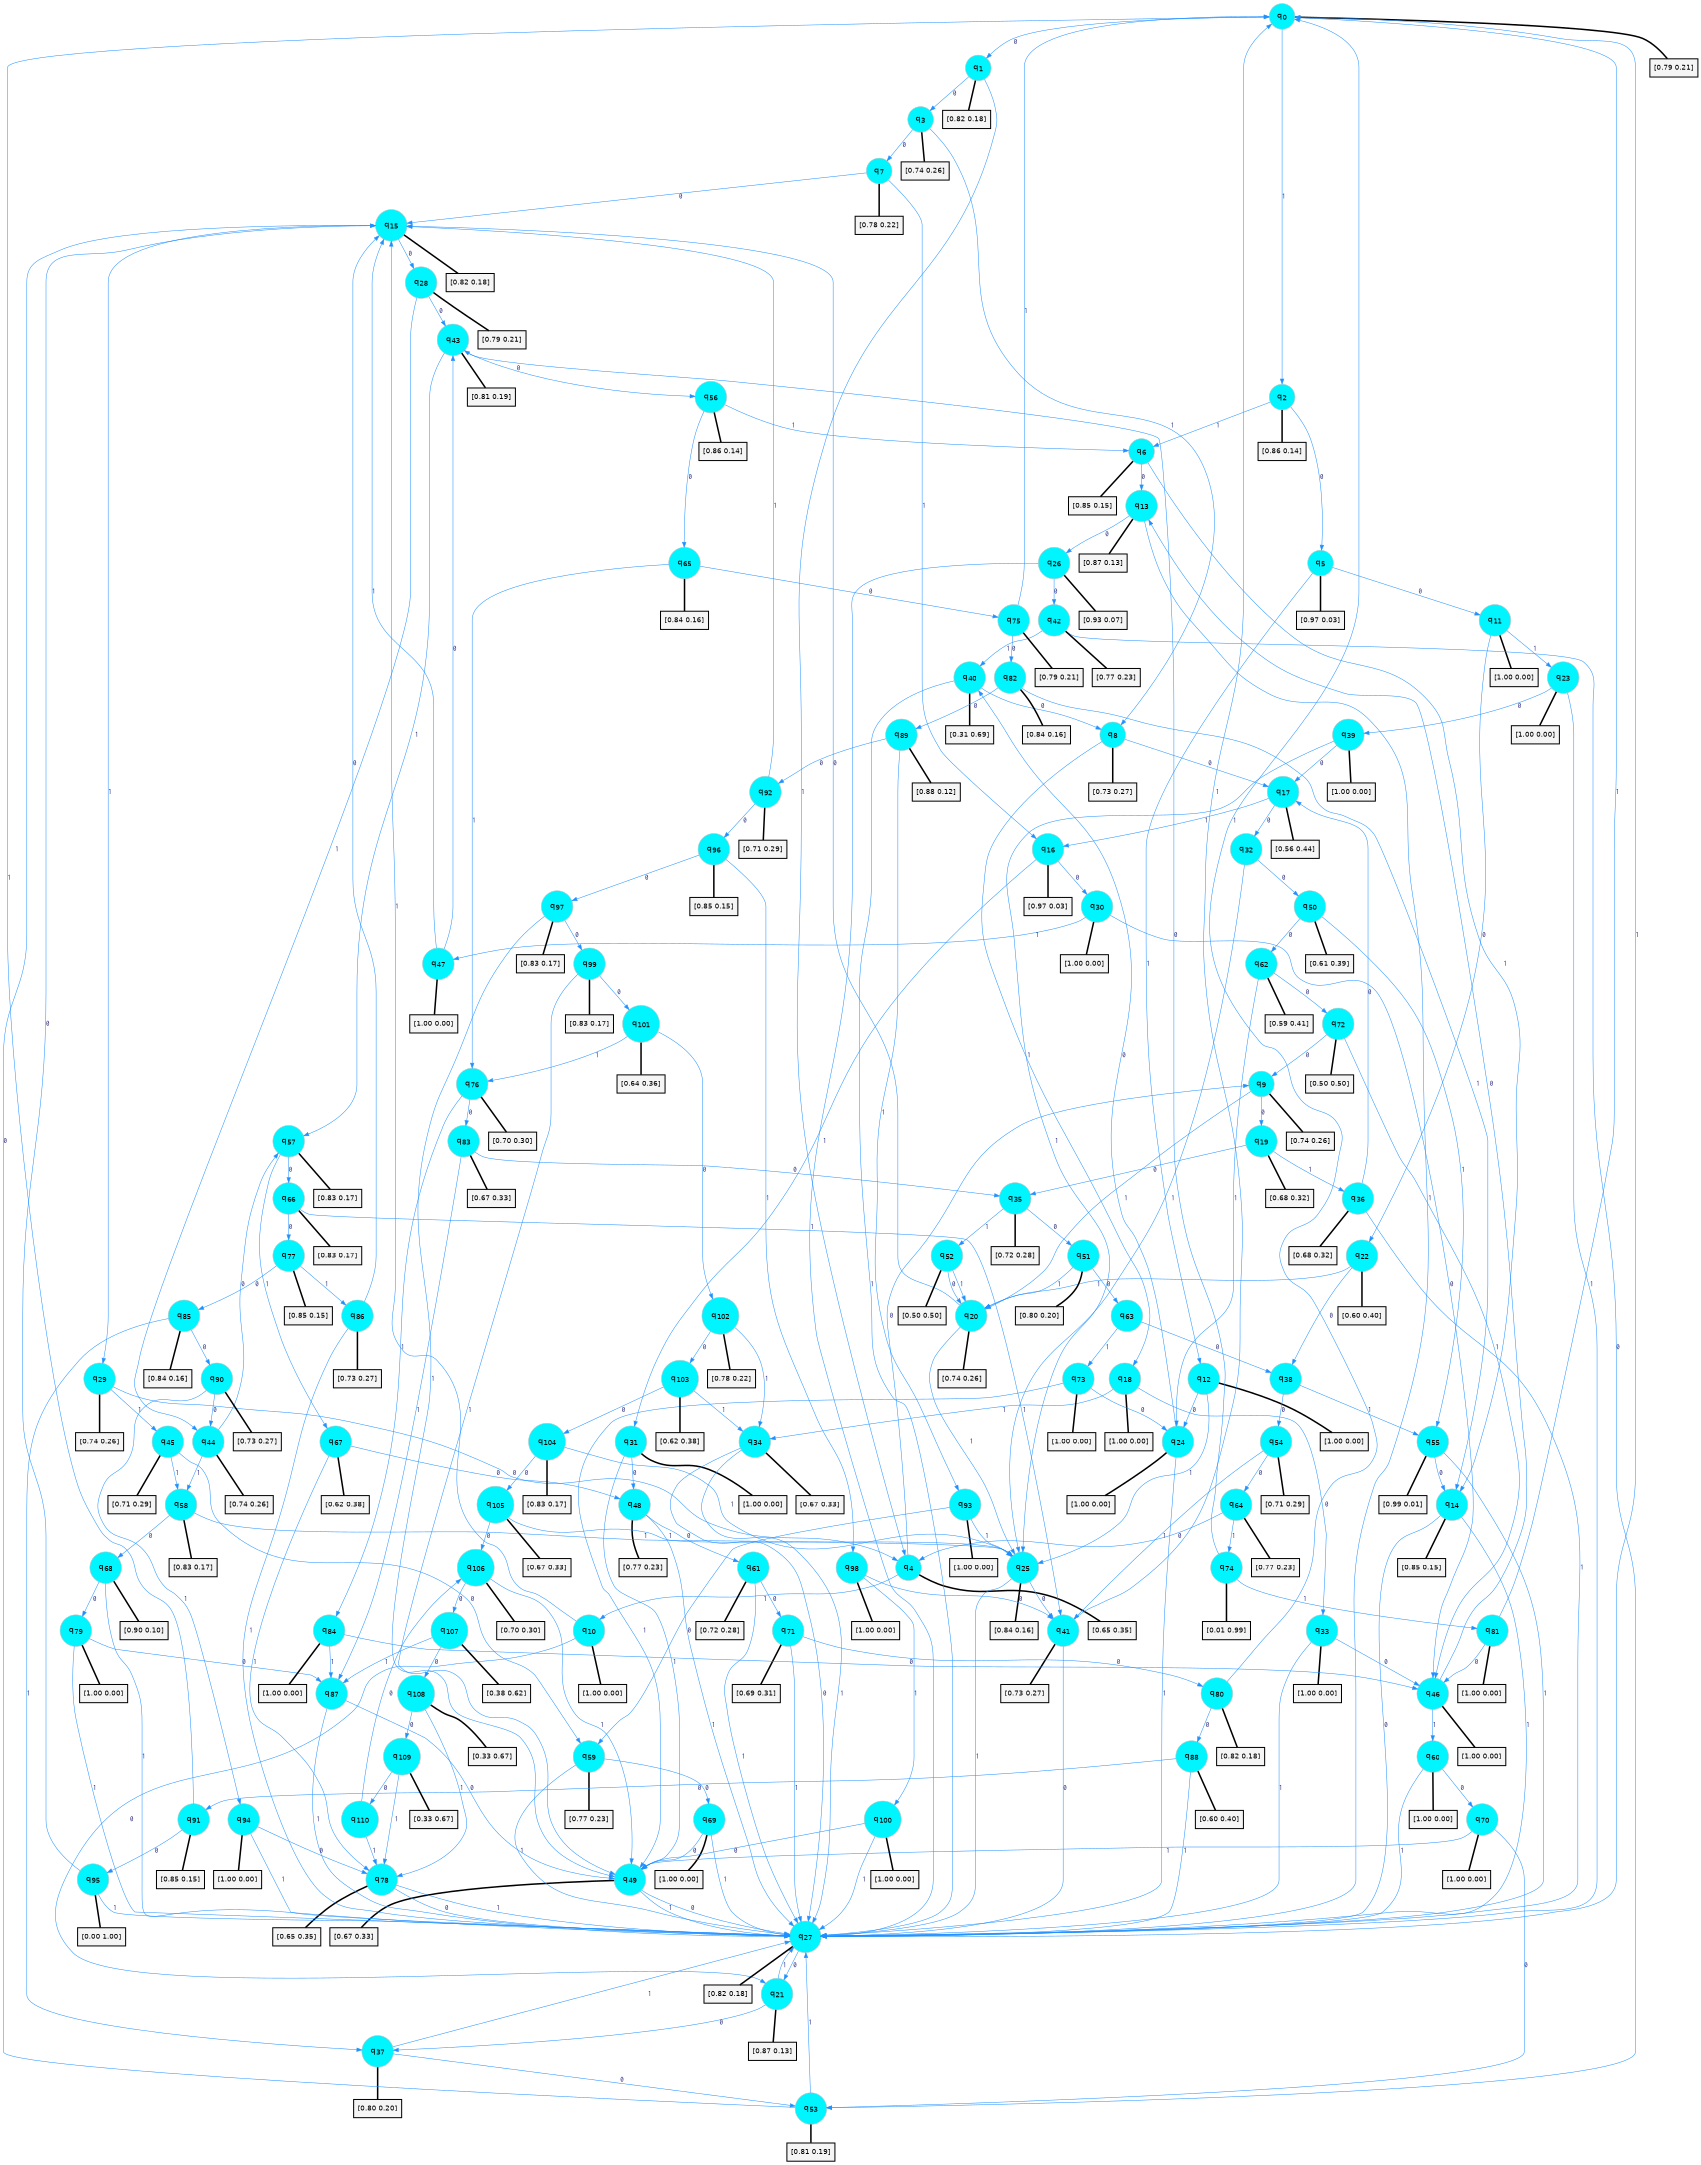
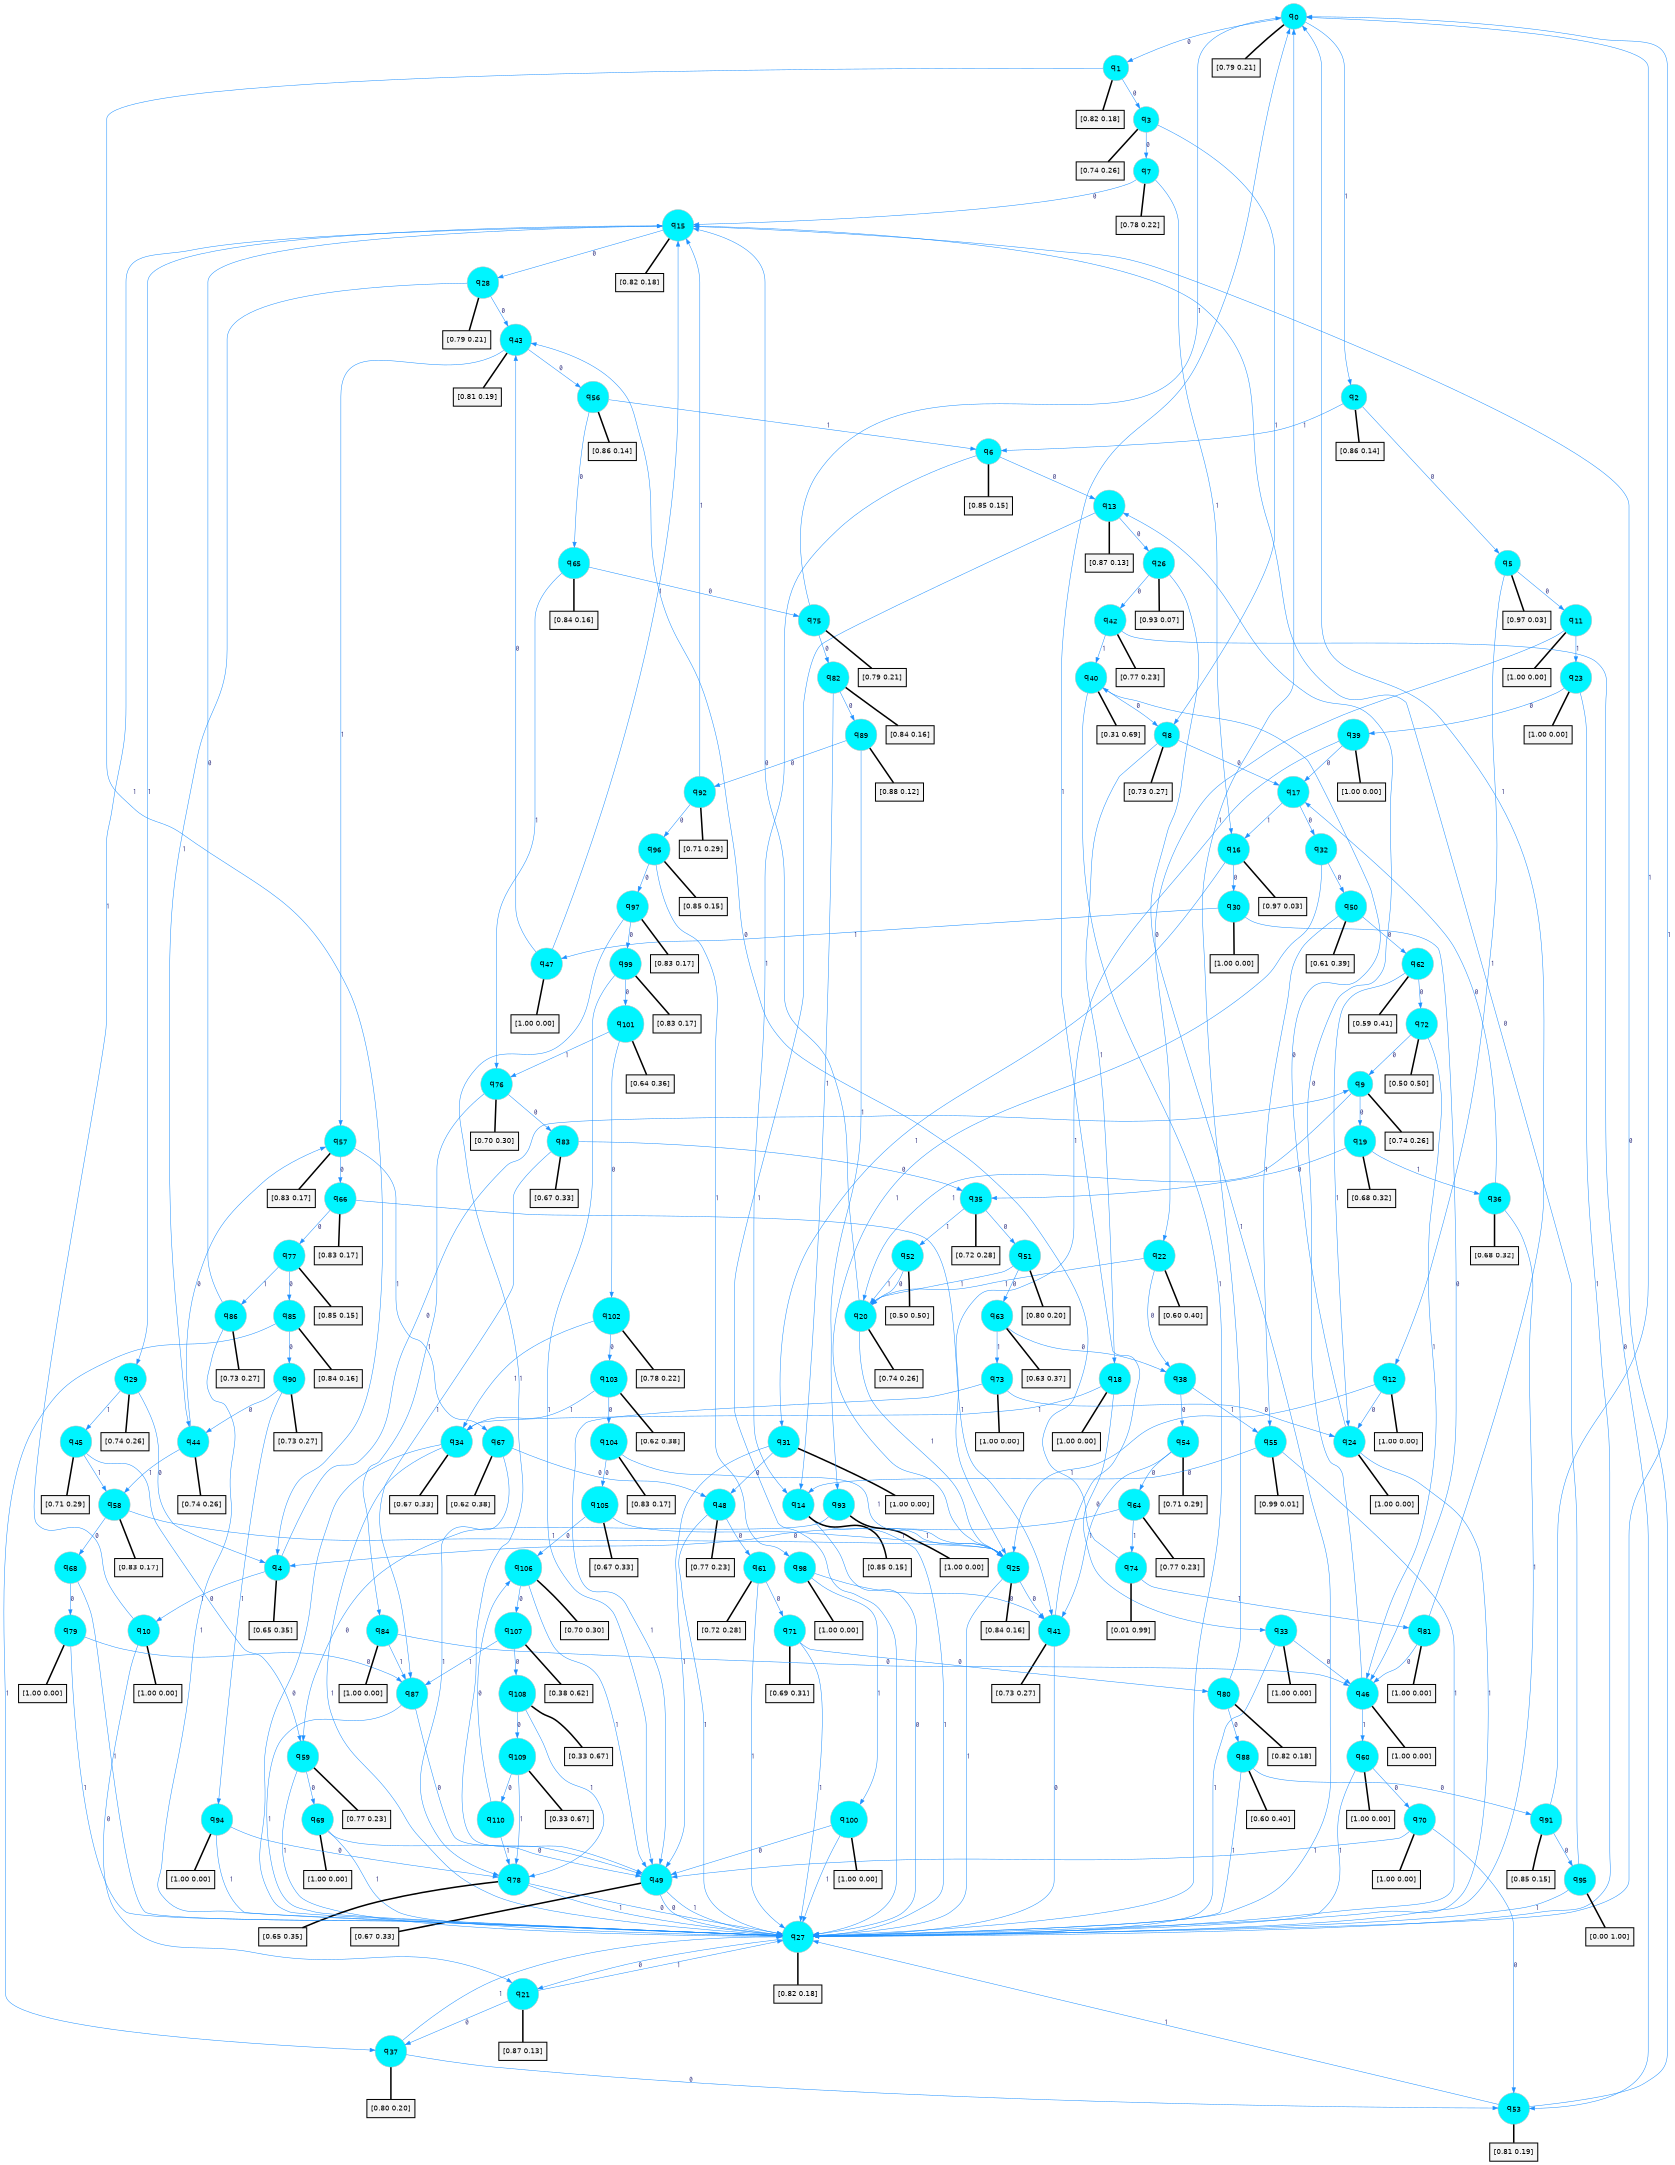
node "[0.56 0.44]": removed
node "[0.63 0.37]": added
node "[0.90 0.10]": removed
